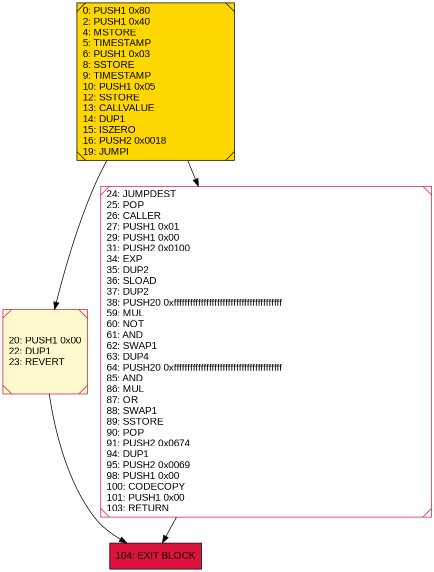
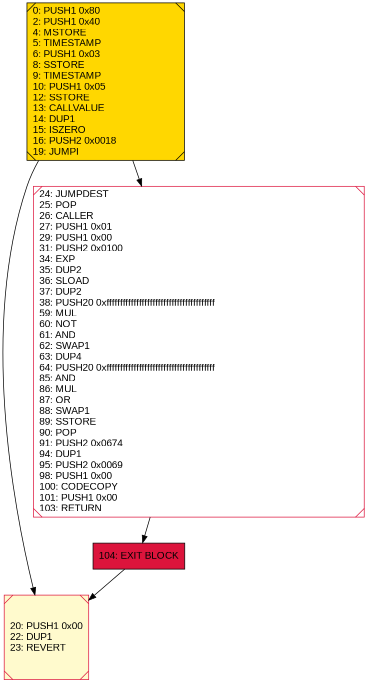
edge "20: PUSH1 0x00 22: DUP1 23: REVERT" -> "104: EXIT BLOCK": reversed
